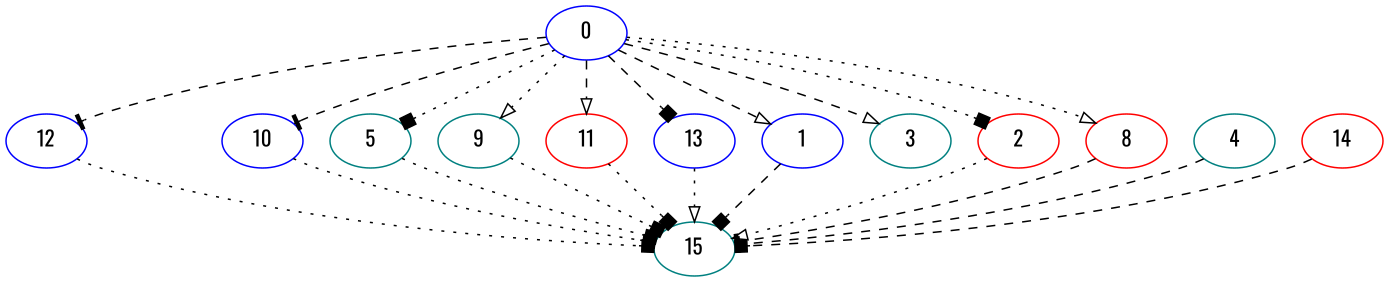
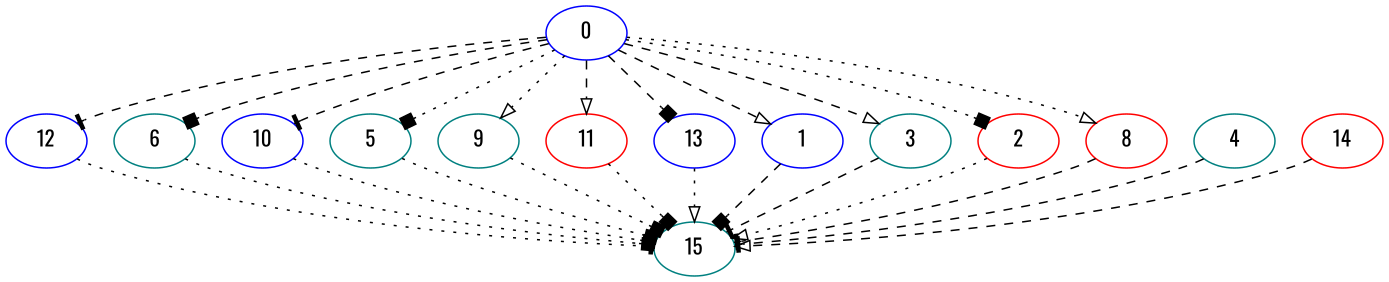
node "6": added
edge "3" -> "15": added
edge "12" -> "15": arrowhead box -> tee
edge "14" -> "15": arrowhead box -> onormal
